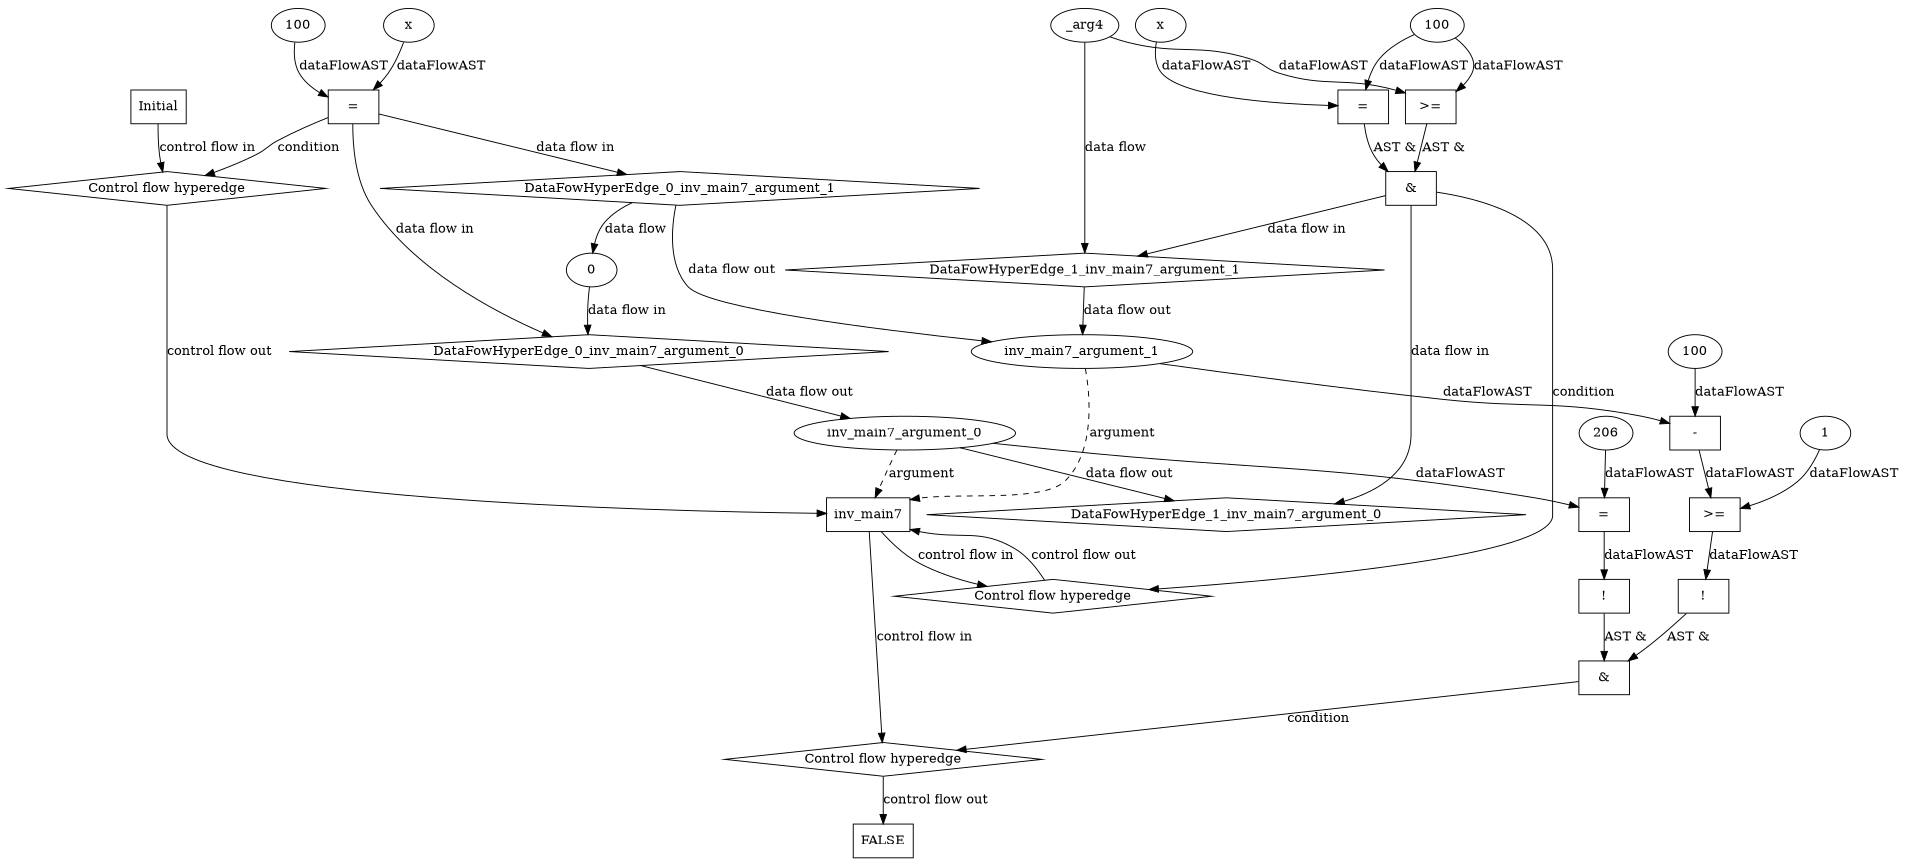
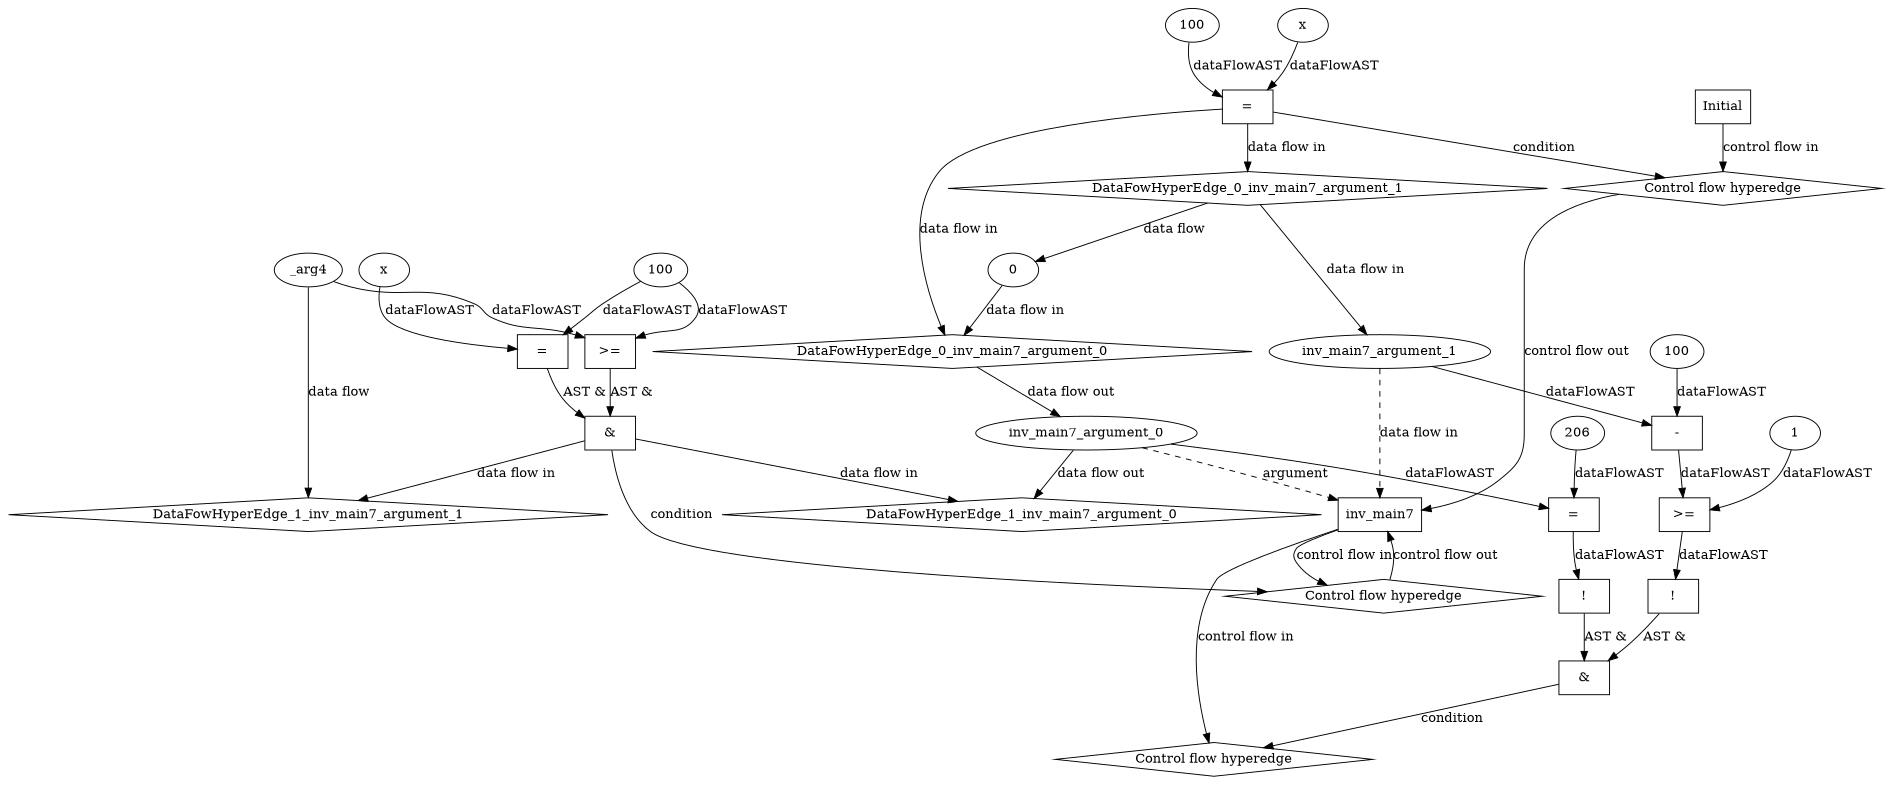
edge "DataFowHyperEdge_0_inv_main7_argument_1" -> "inv_main7_argument_1": label "data flow out" -> "data flow in"
edge "DataFowHyperEdge_1_inv_main7_argument_1" -> "inv_main7_argument_1": removed, label "data flow out"
edge "inv_main7_argument_1" -> "inv_main7": label "argument" -> "data flow in"
node "FALSE": removed
